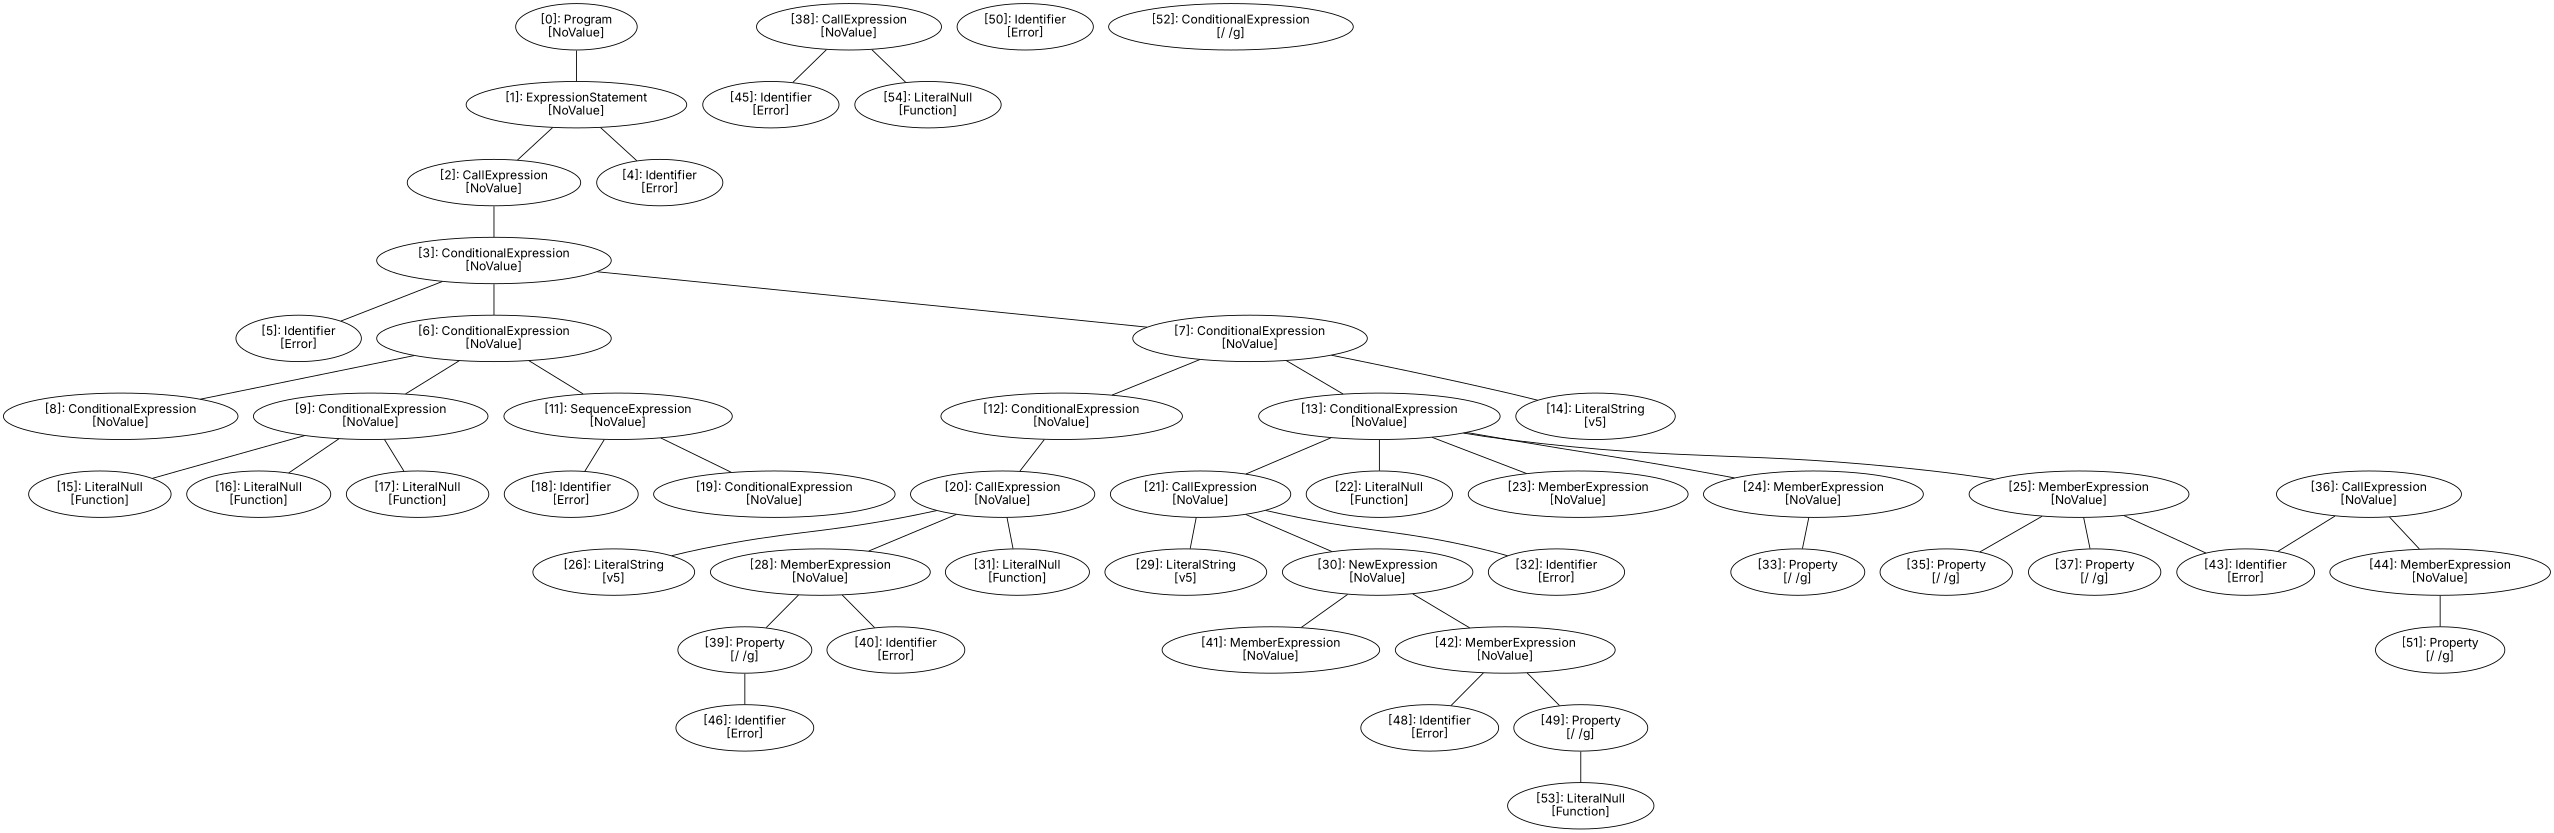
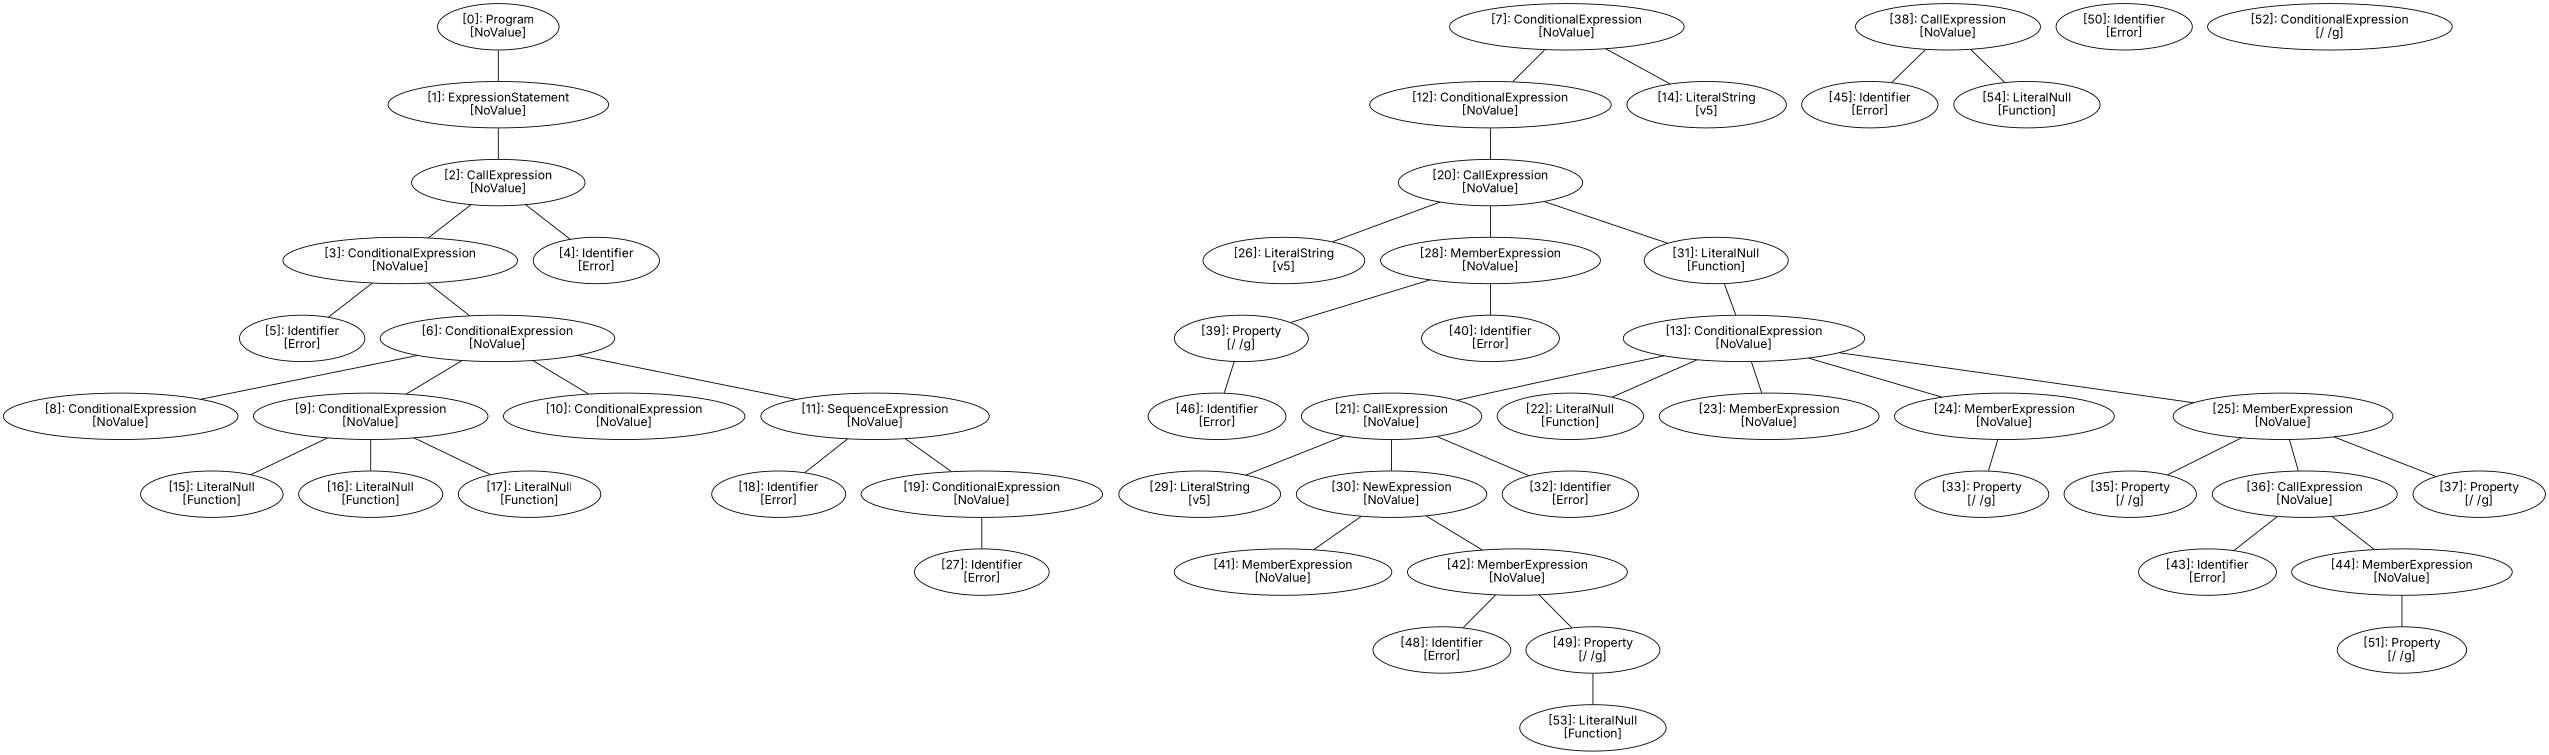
edge "[1]: ExpressionStatement [NoValue]" -- "[4]: Identifier [Error]": now "[2]: CallExpression [NoValue]" -- "[4]: Identifier [Error]"
edge "[3]: ConditionalExpression [NoValue]" -- "[7]: ConditionalExpression [NoValue]": removed
edge "[7]: ConditionalExpression [NoValue]" -- "[13]: ConditionalExpression [NoValue]": now "[31]: LiteralNull [Function]" -- "[13]: ConditionalExpression [NoValue]"
node "[10]: ConditionalExpression [NoValue]": added
edge "[25]: MemberExpression [NoValue]" -- "[43]: Identifier [Error]": now "[25]: MemberExpression [NoValue]" -- "[36]: CallExpression [NoValue]"
node "[27]: Identifier [Error]": added
